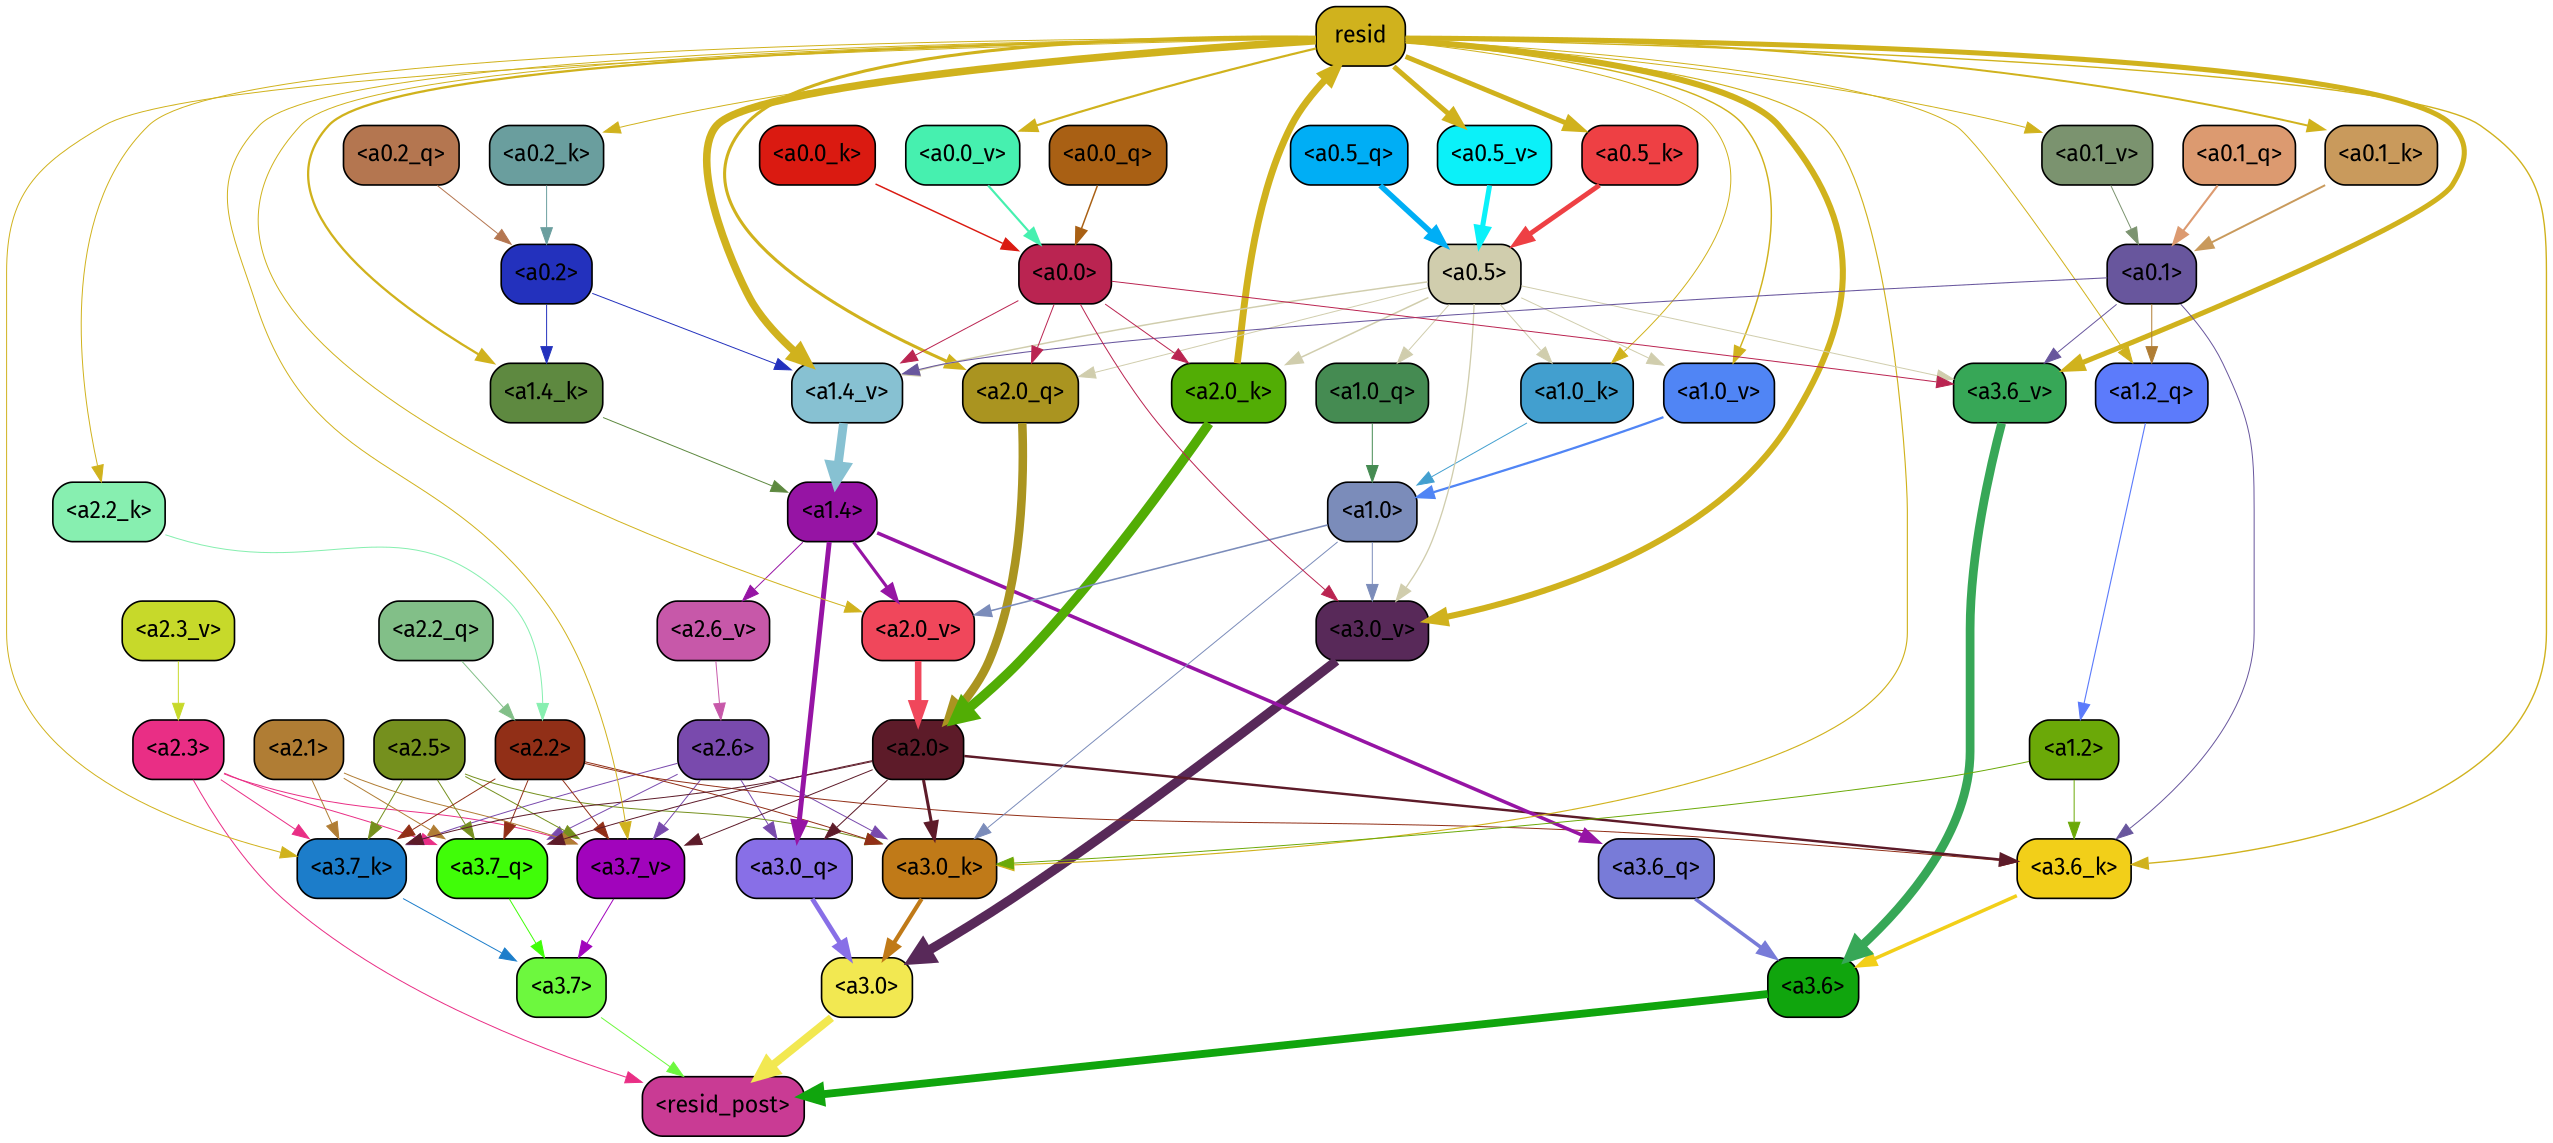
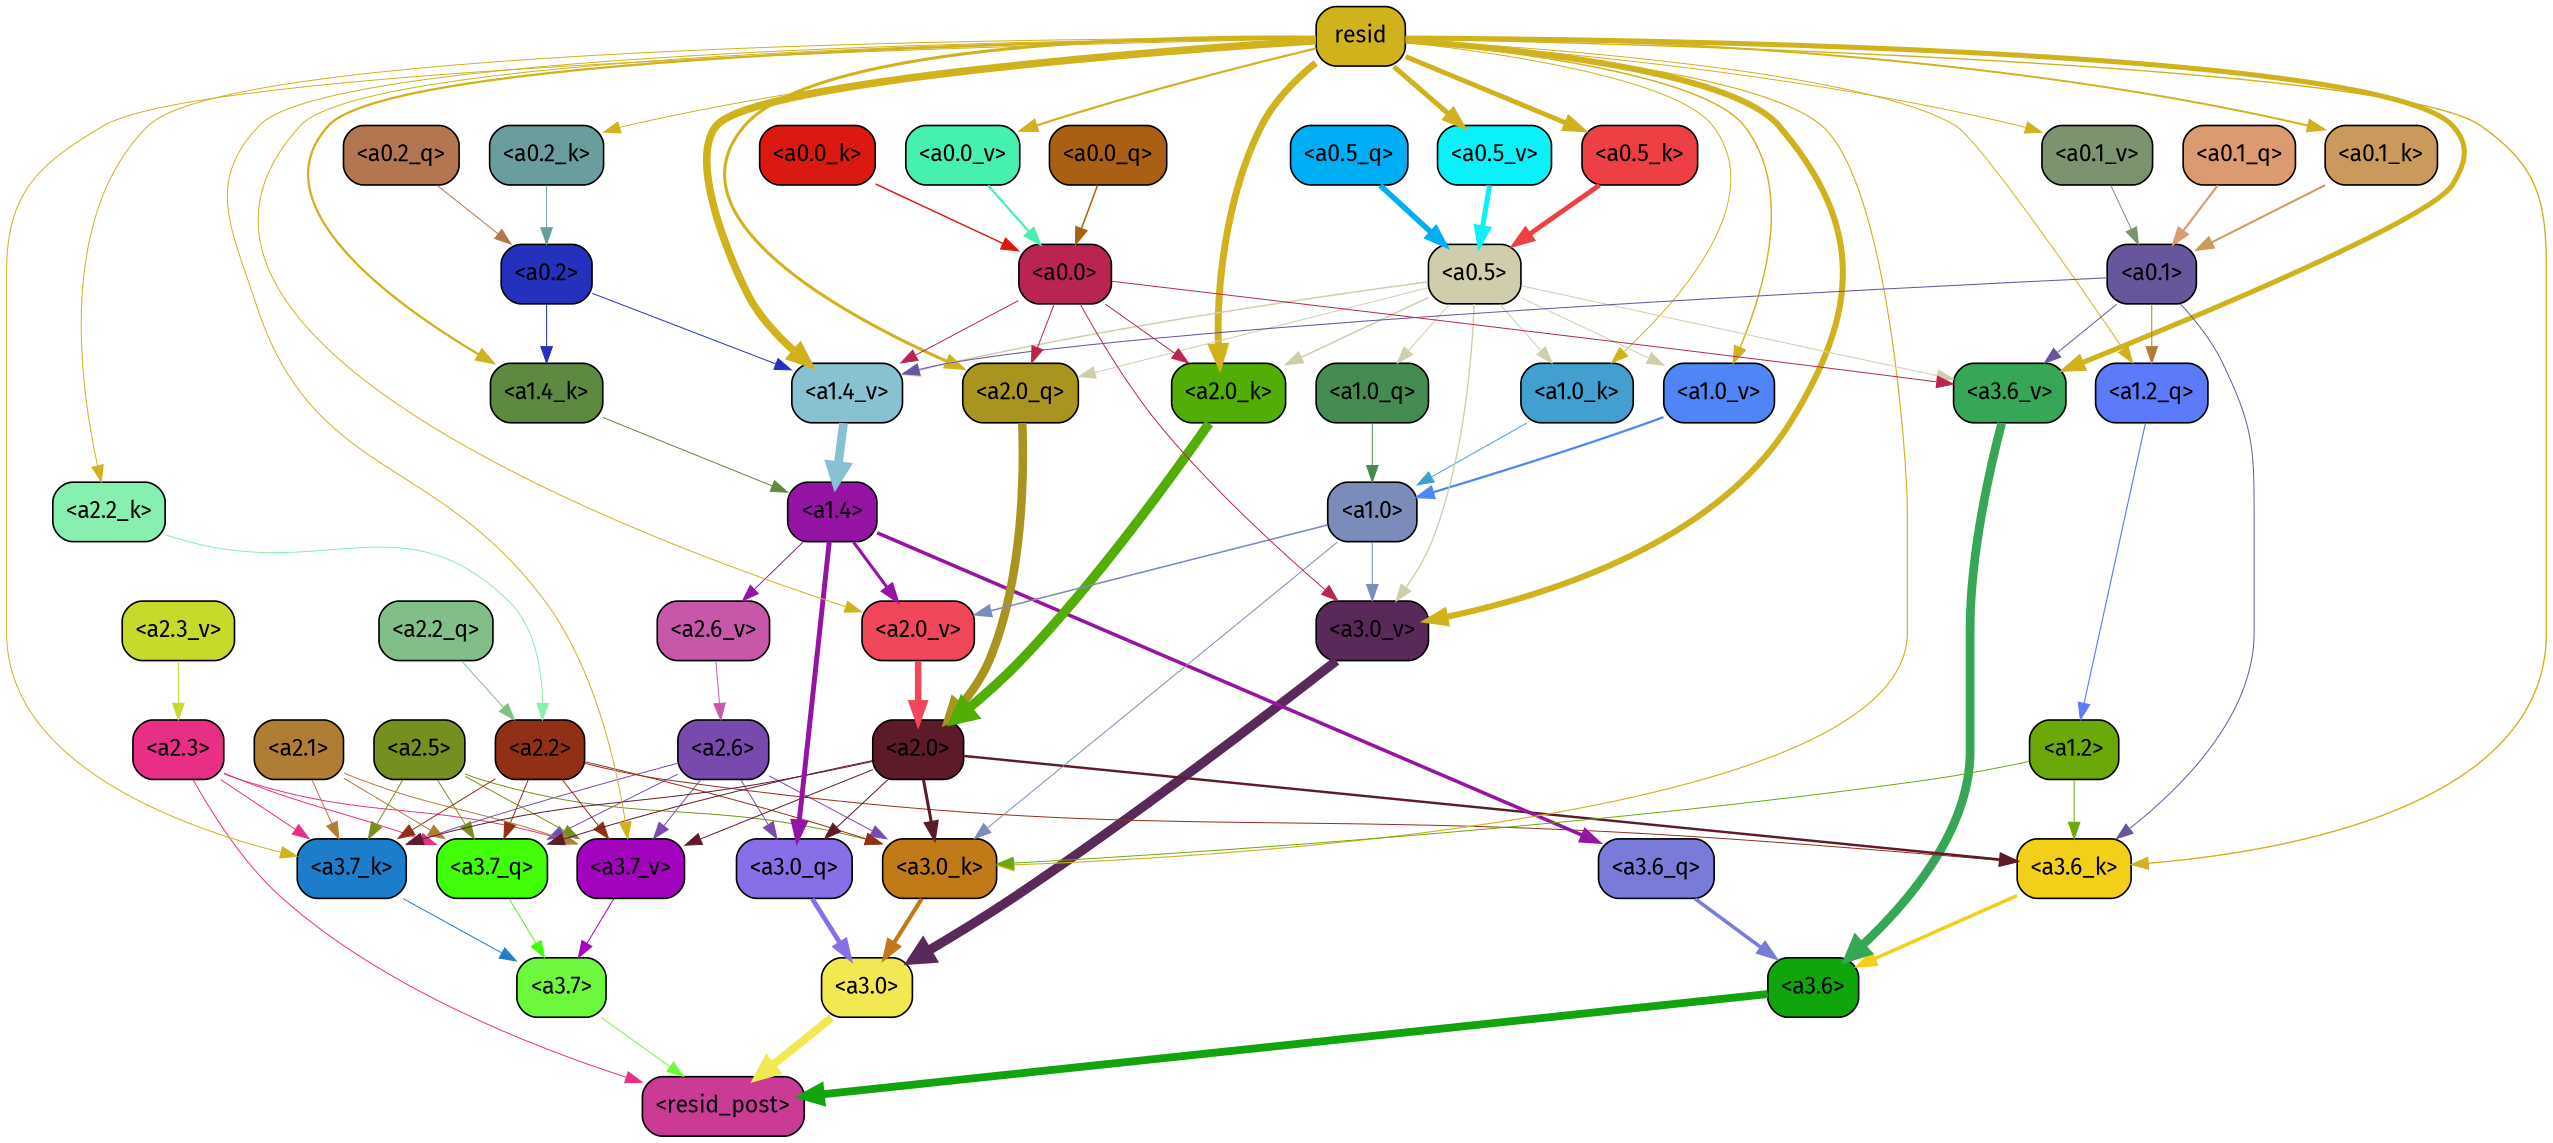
edge "<a2.0_k>" -> "resid": reversed
